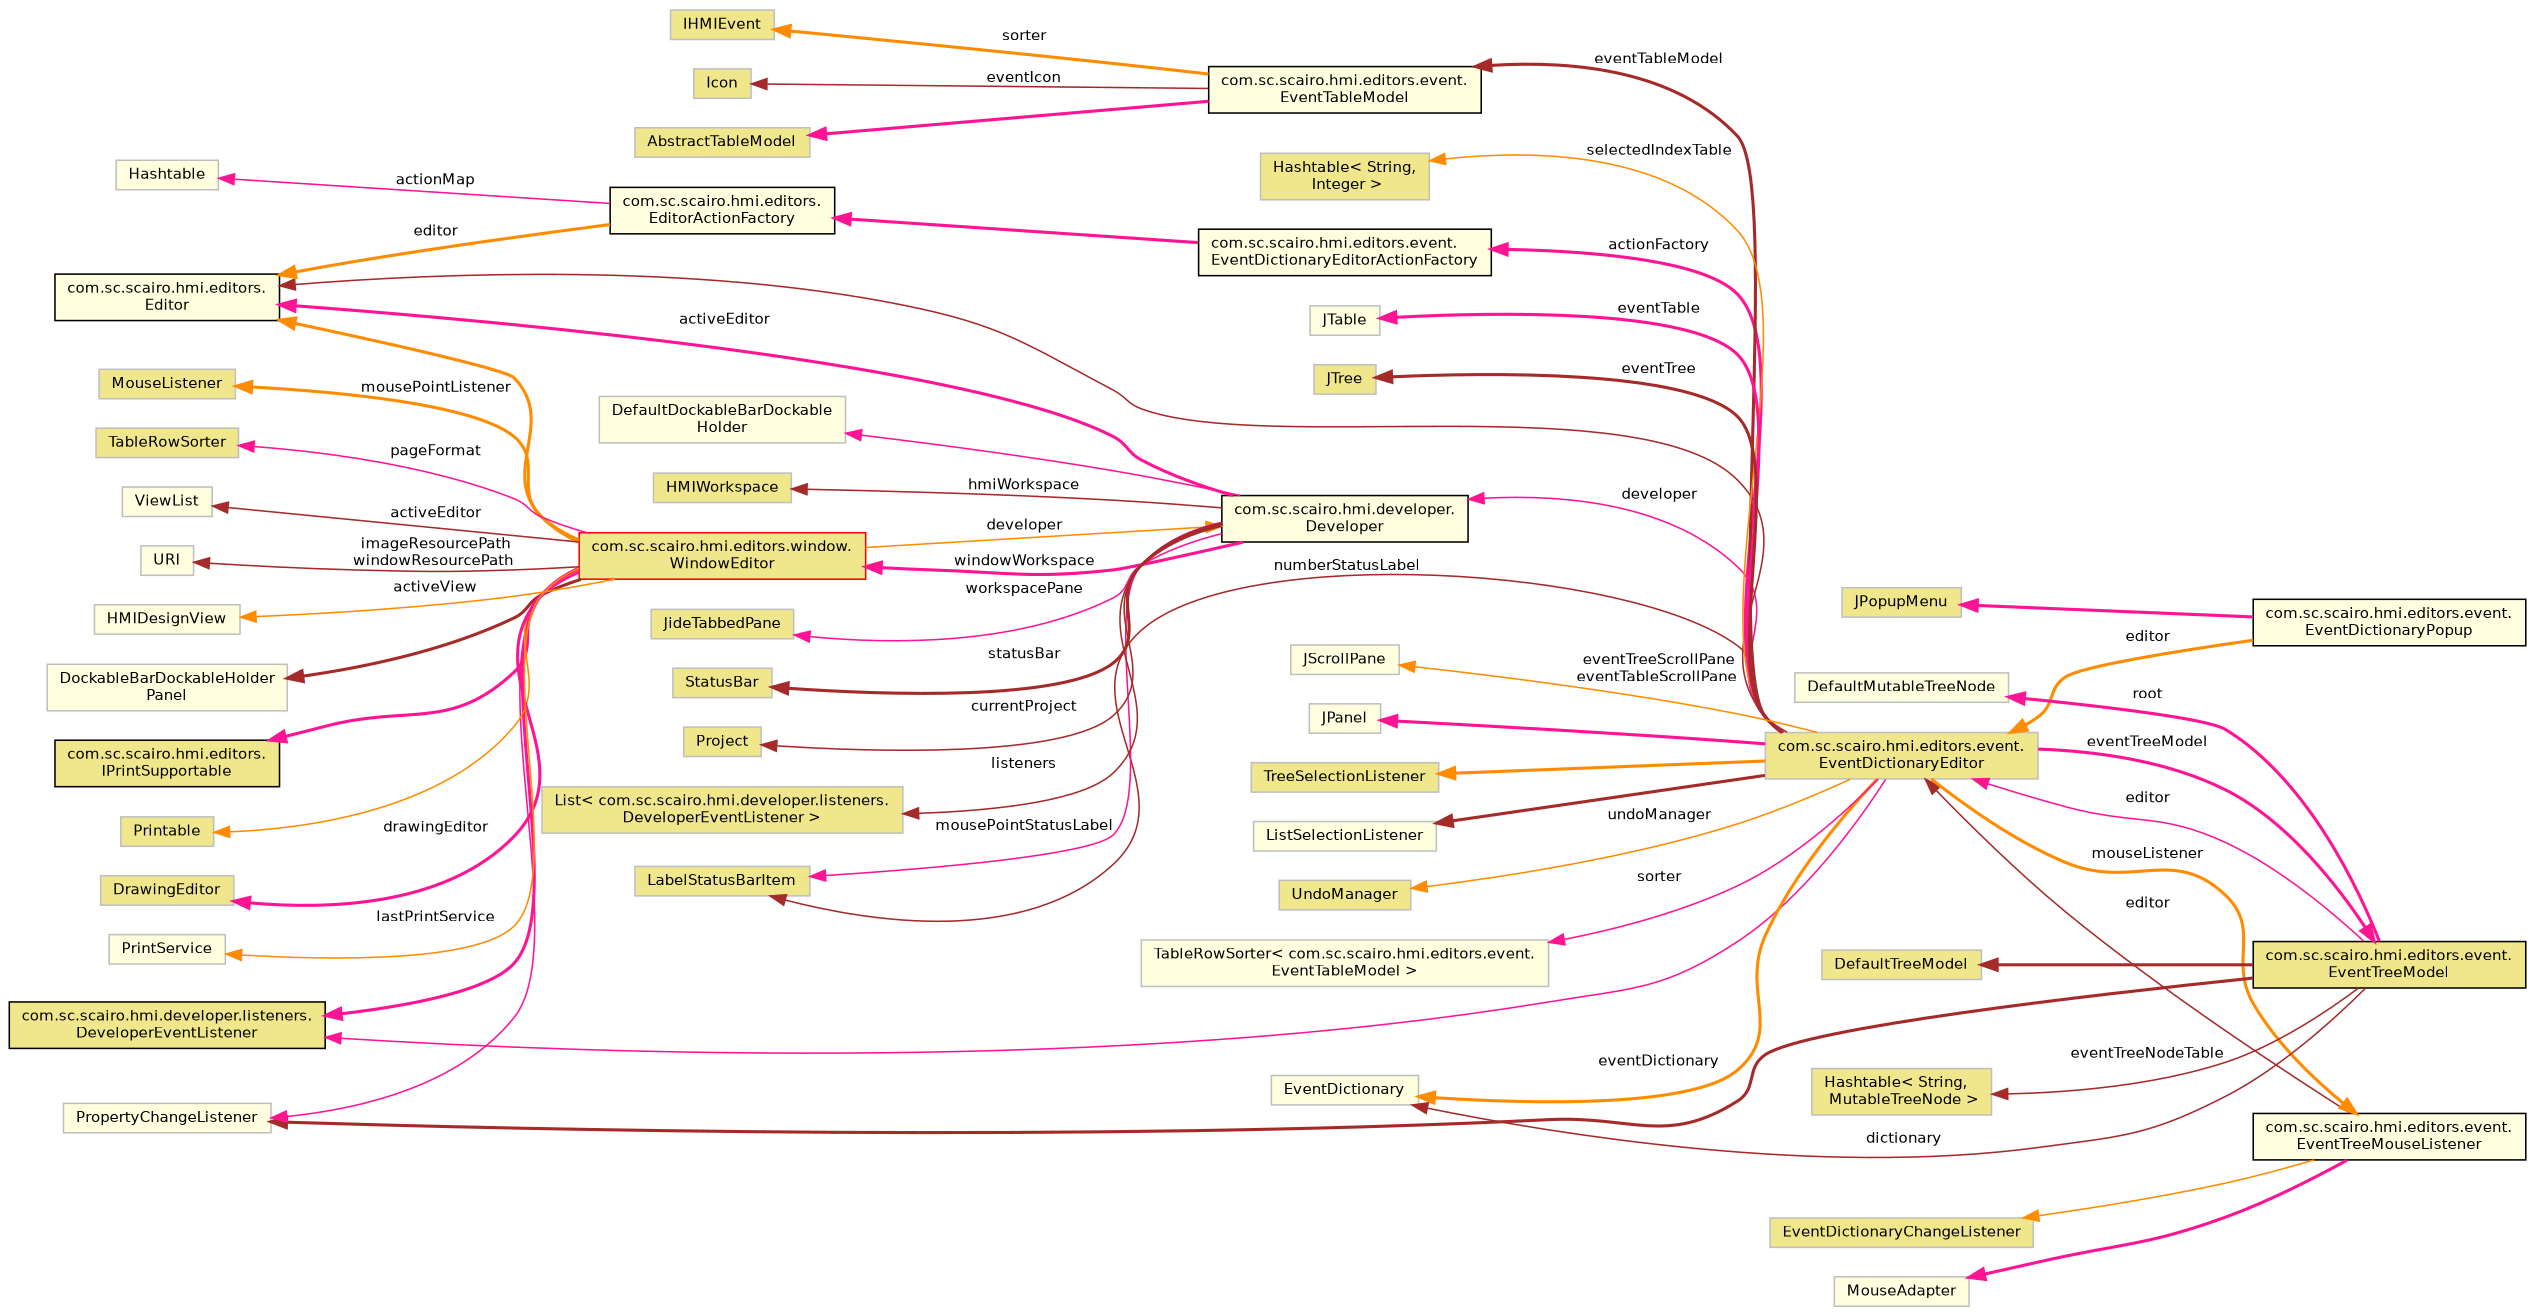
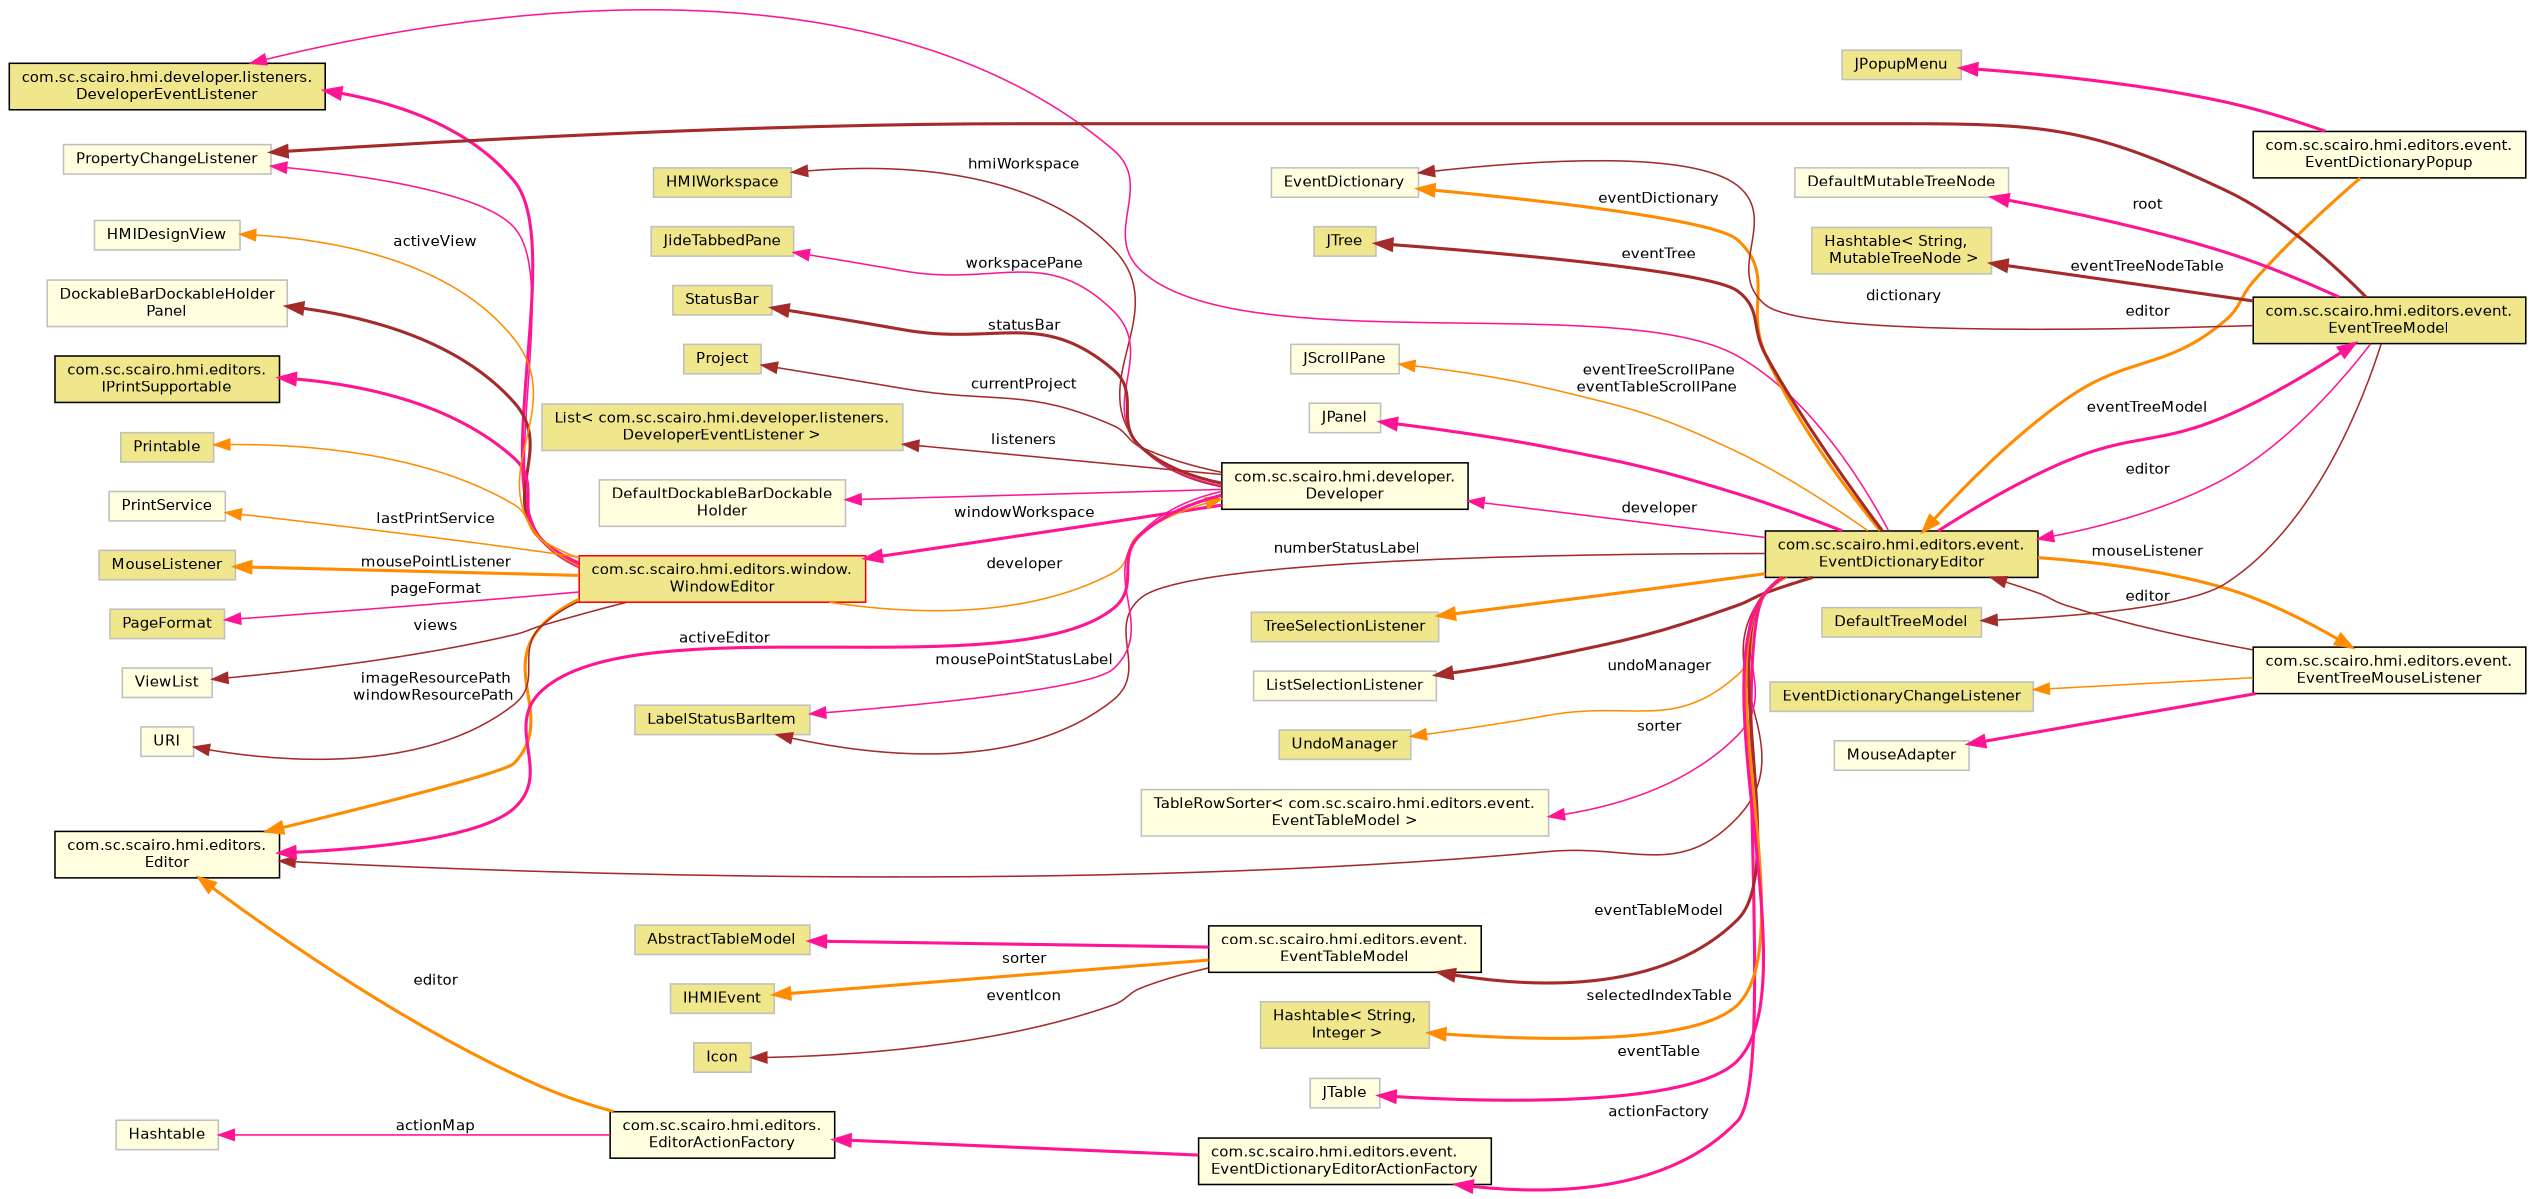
edge "com.sc.scairo.hmi.editors.event. EventDictionaryEditor" -> "Hashtable< String, Integer >": style solid -> bold
node "TableRowSorter": label "TableRowSorter" -> "PageFormat"
edge "com.sc.scairo.hmi.editors.window. WindowEditor" -> "ViewList": label " activeEditor" -> " views"
node "com.sc.scairo.hmi.editors.event. EventDictionaryEditor": color grey75 -> black
node "DrawingEditor": removed
edge "com.sc.scairo.hmi.editors.event. EventTreeModel" -> "DefaultTreeModel": style bold -> solid
edge "com.sc.scairo.hmi.editors.event. EventTreeModel" -> "Hashtable< String, MutableTreeNode >": style solid -> bold
